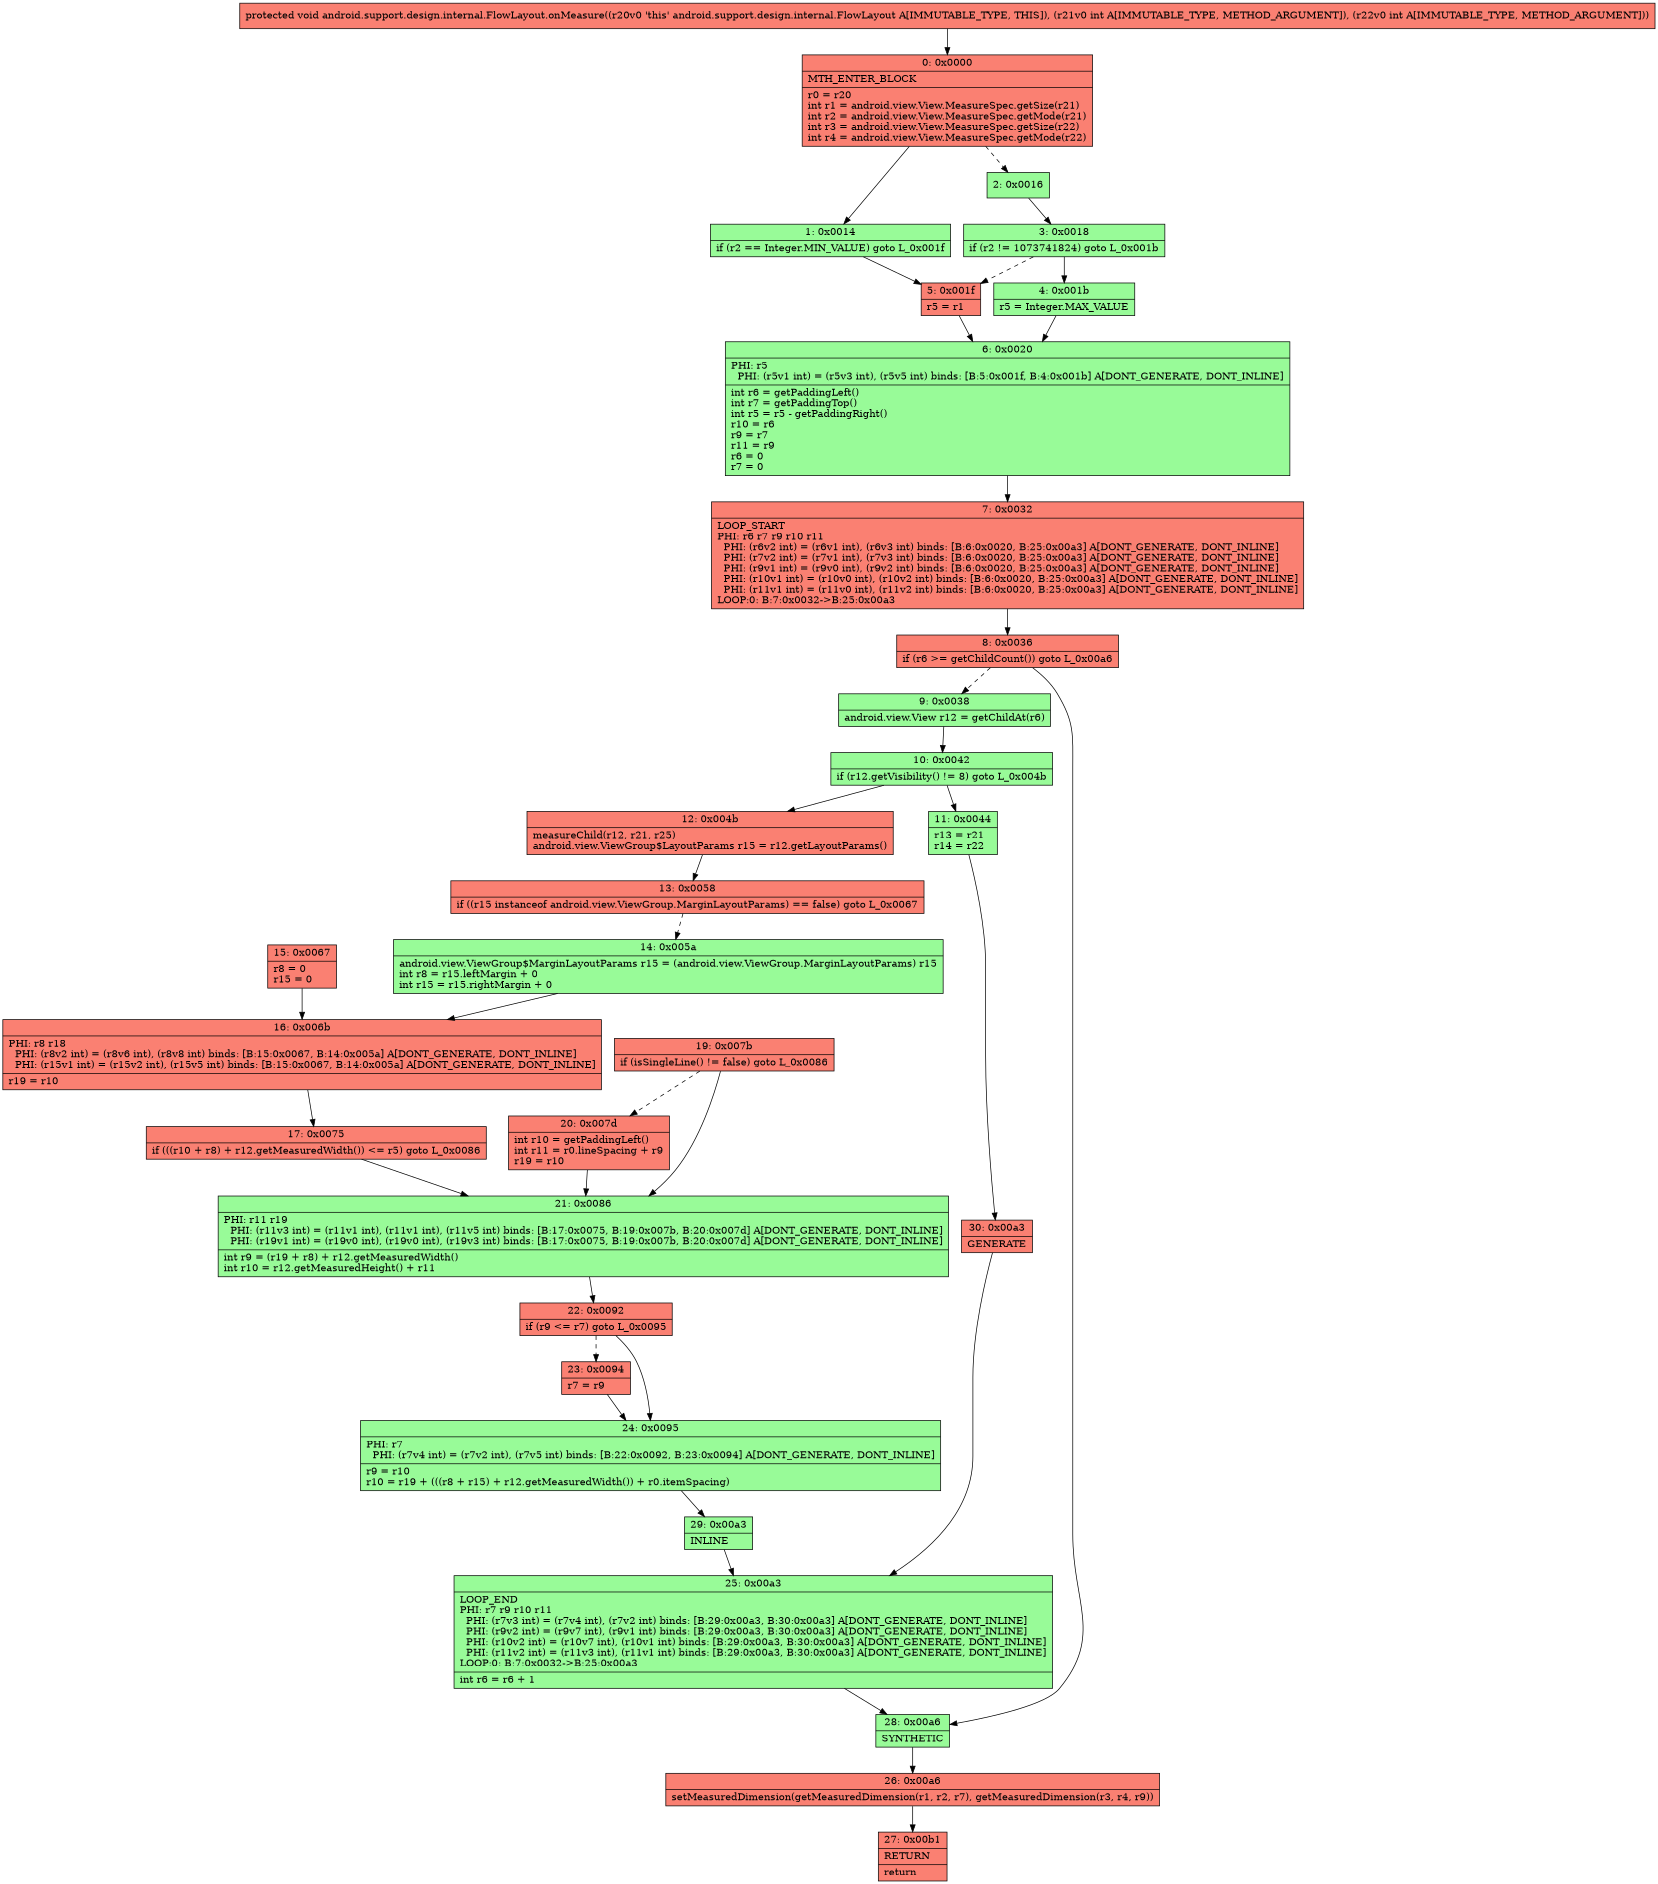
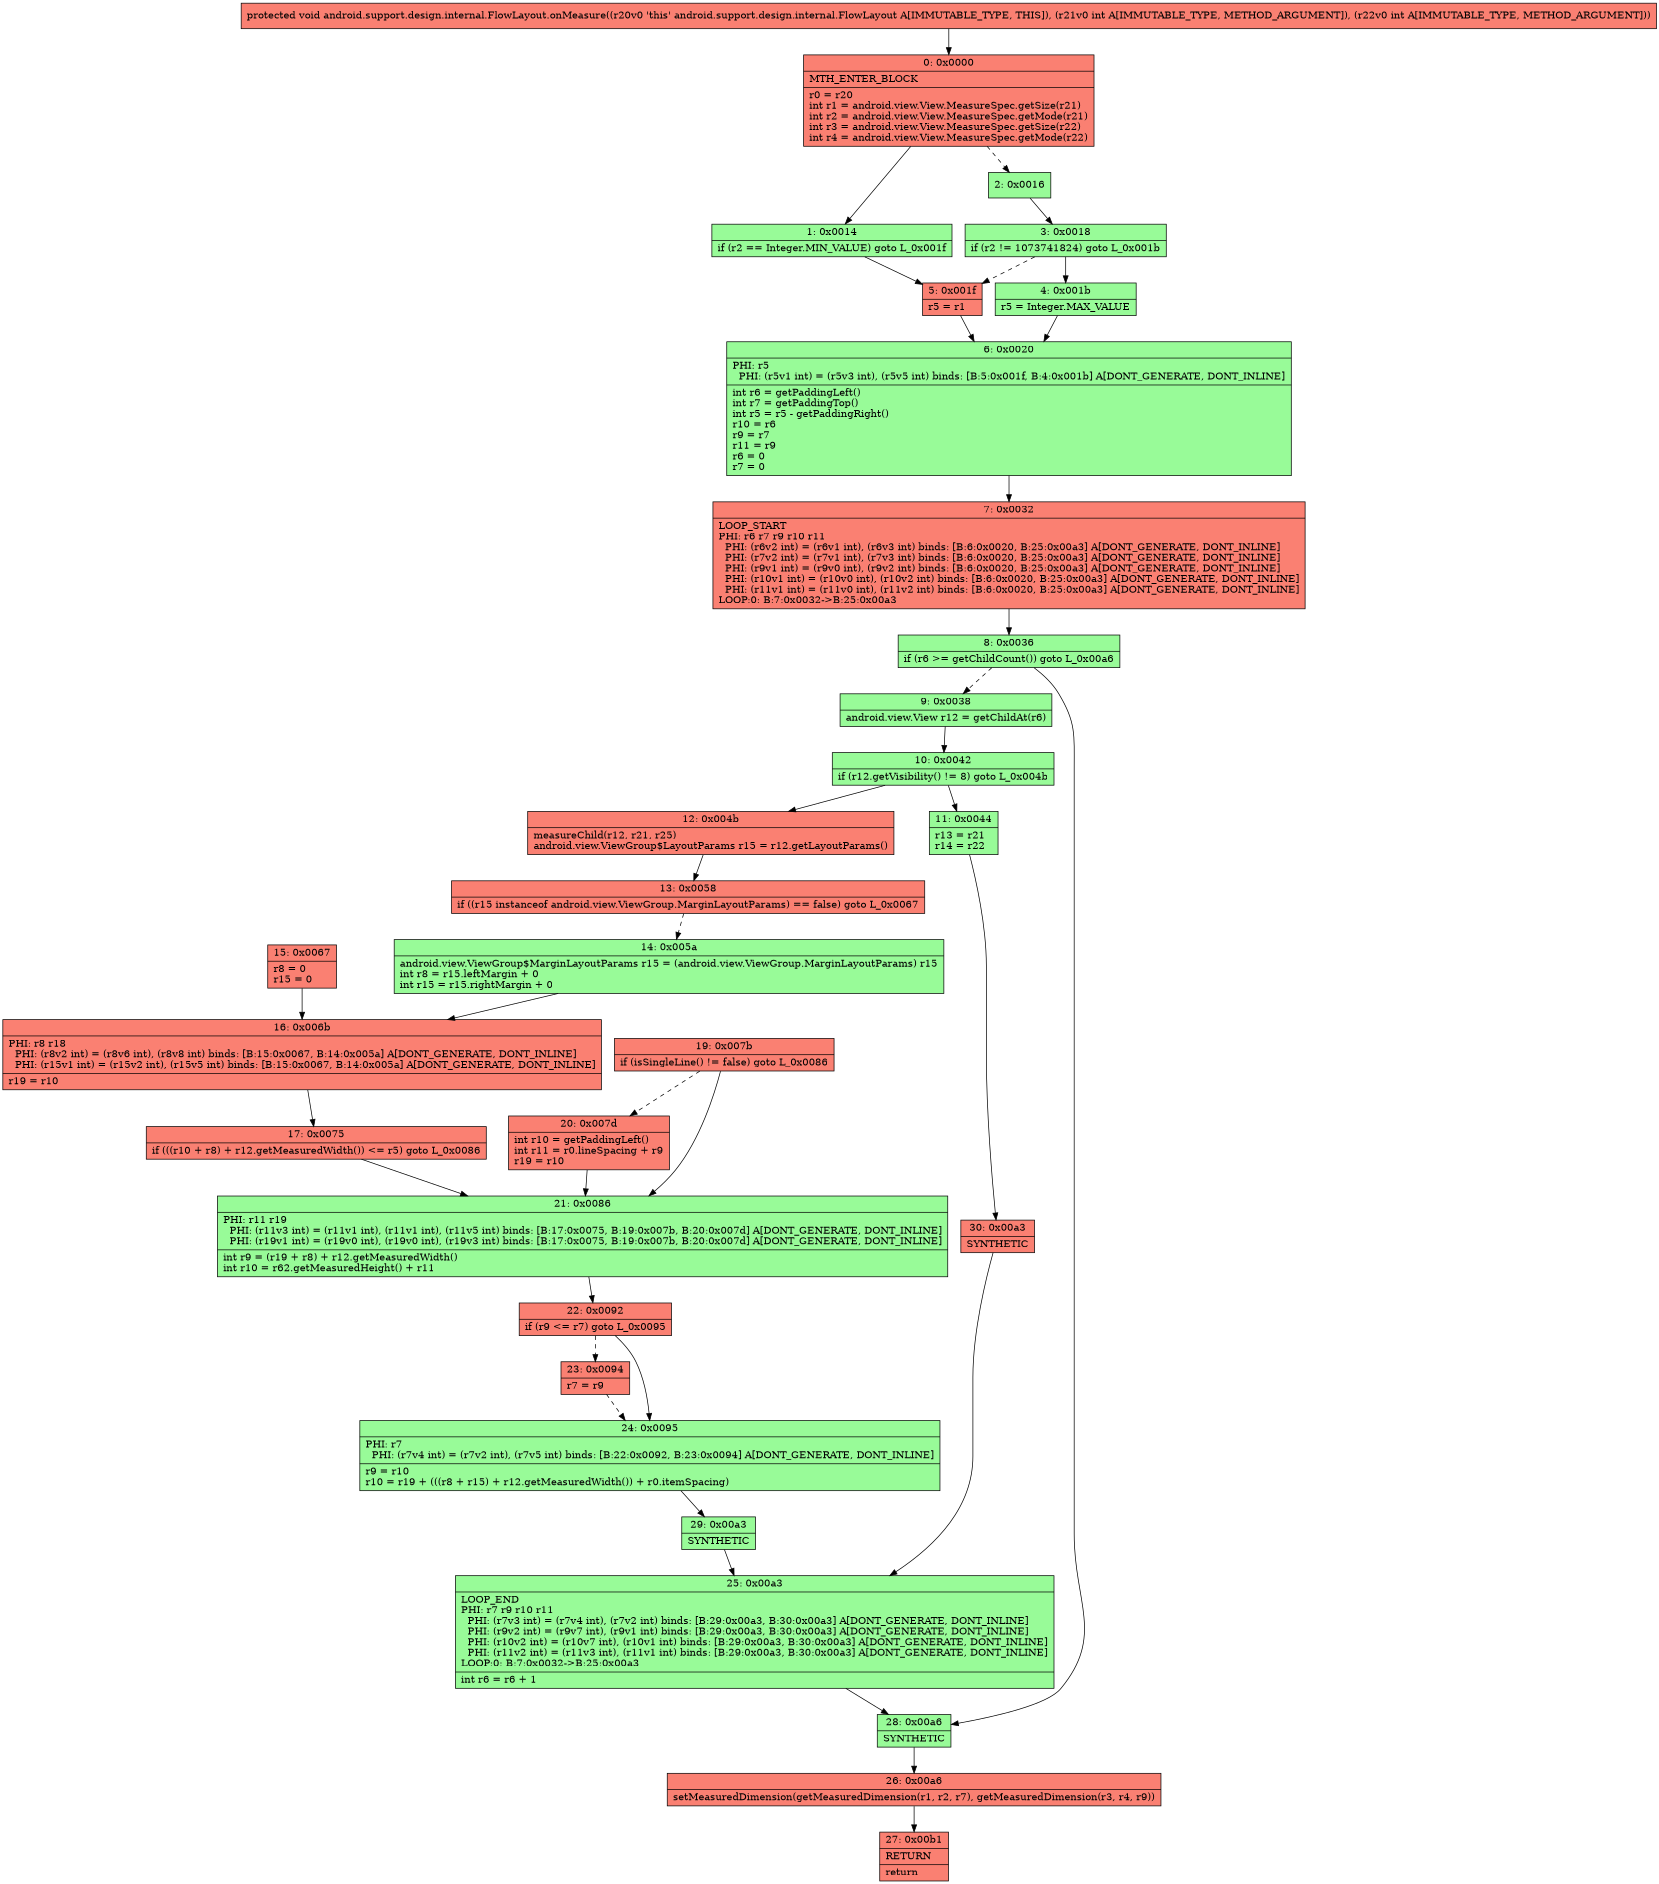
node "8: 0x0036": fillcolor salmon -> palegreen
node "30: 0x00a3": text "GENERATE" -> "SYNTHETIC"
node "21: 0x0086": text "int r10 = r12.getMeasuredHeight() + r11" -> "int r10 = r62.getMeasuredHeight() + r11"
edge "23: 0x0094" -> "24: 0x0095": style solid -> dashed
node "29: 0x00a3": text "INLINE" -> "SYNTHETIC"
